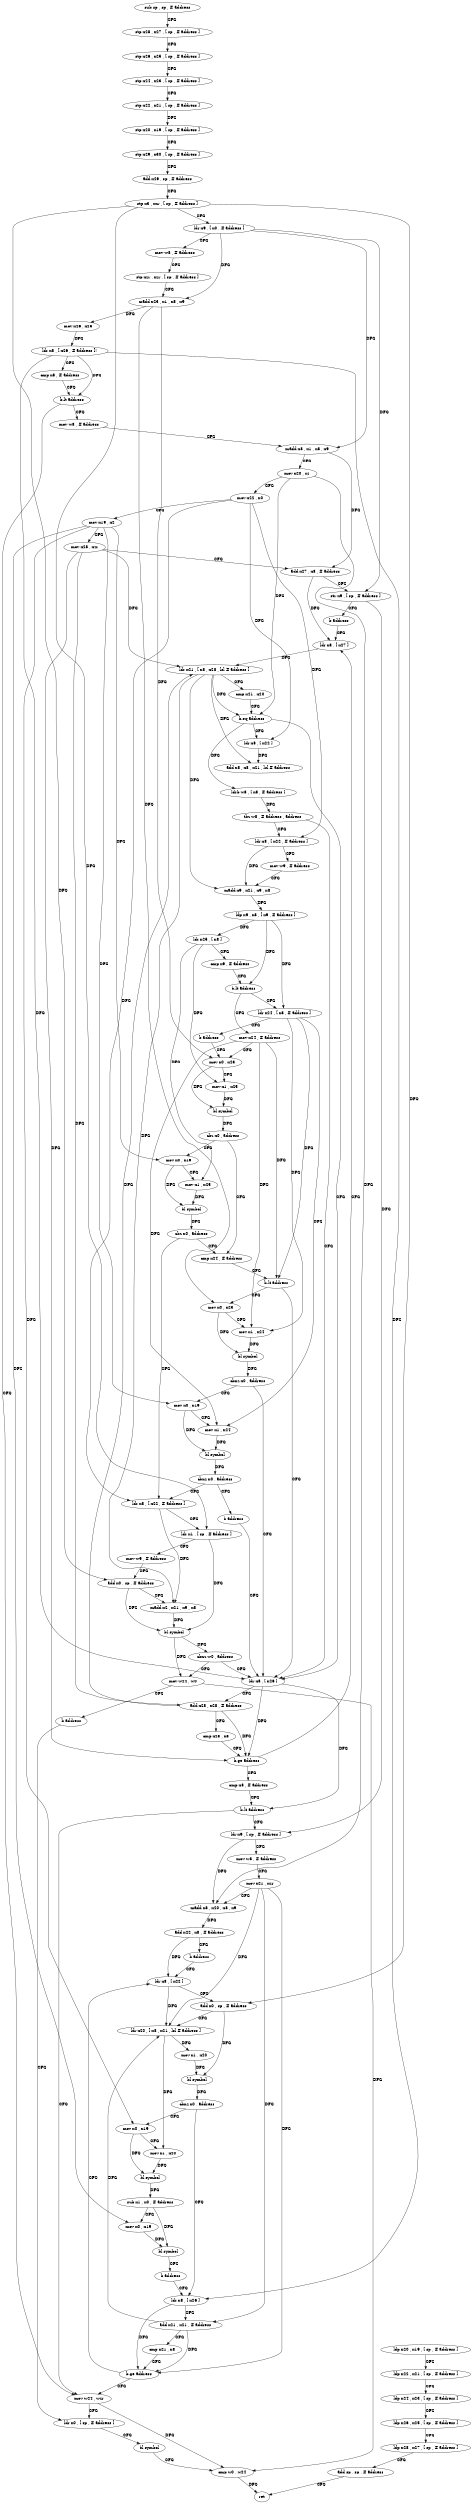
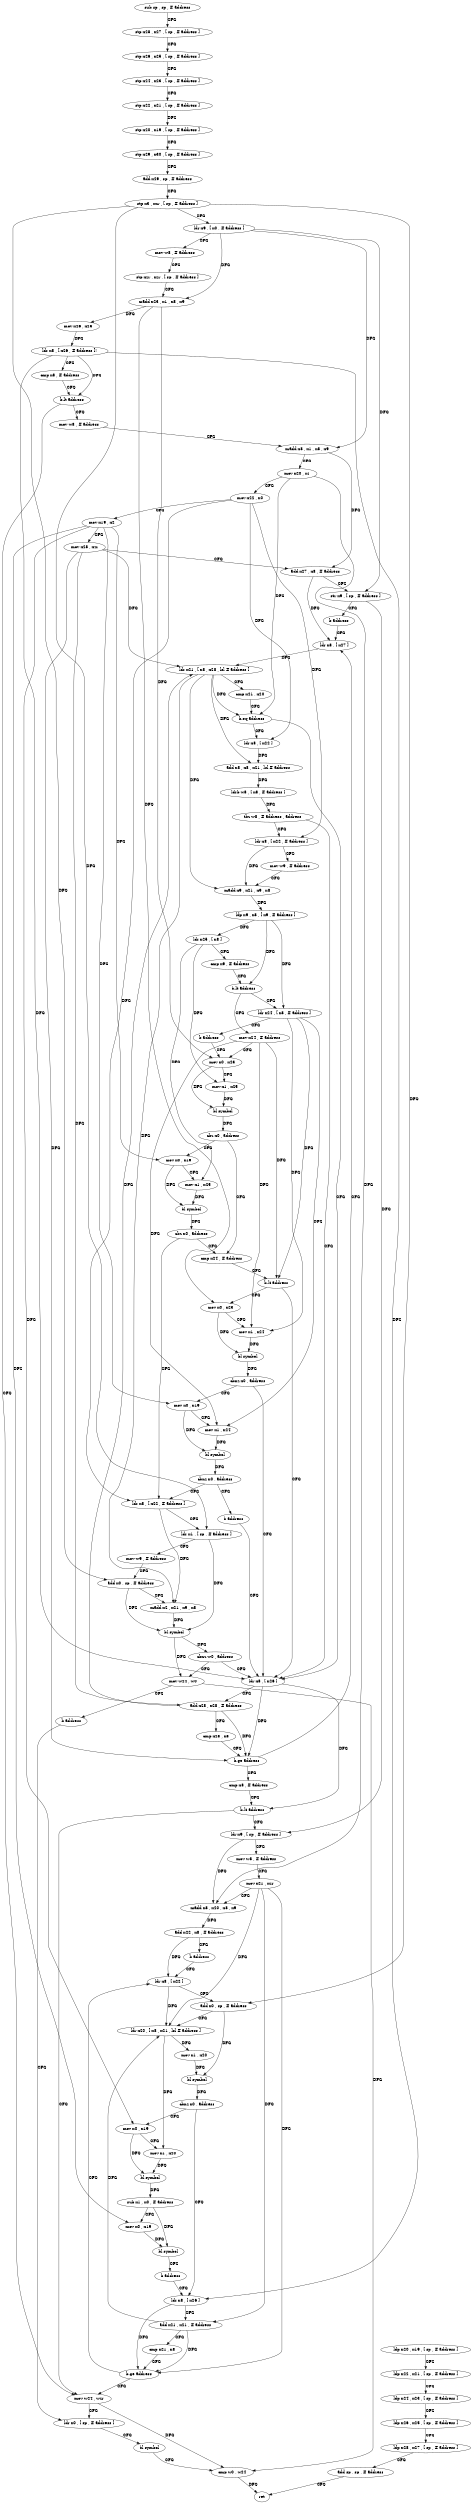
edge "b.eq address" -> "ldrb w8 , [ x8 , # address ]": now "add x8 , x8 , x21 , lsl # address" -> "ldrb w8 , [ x8 , # address ]"
